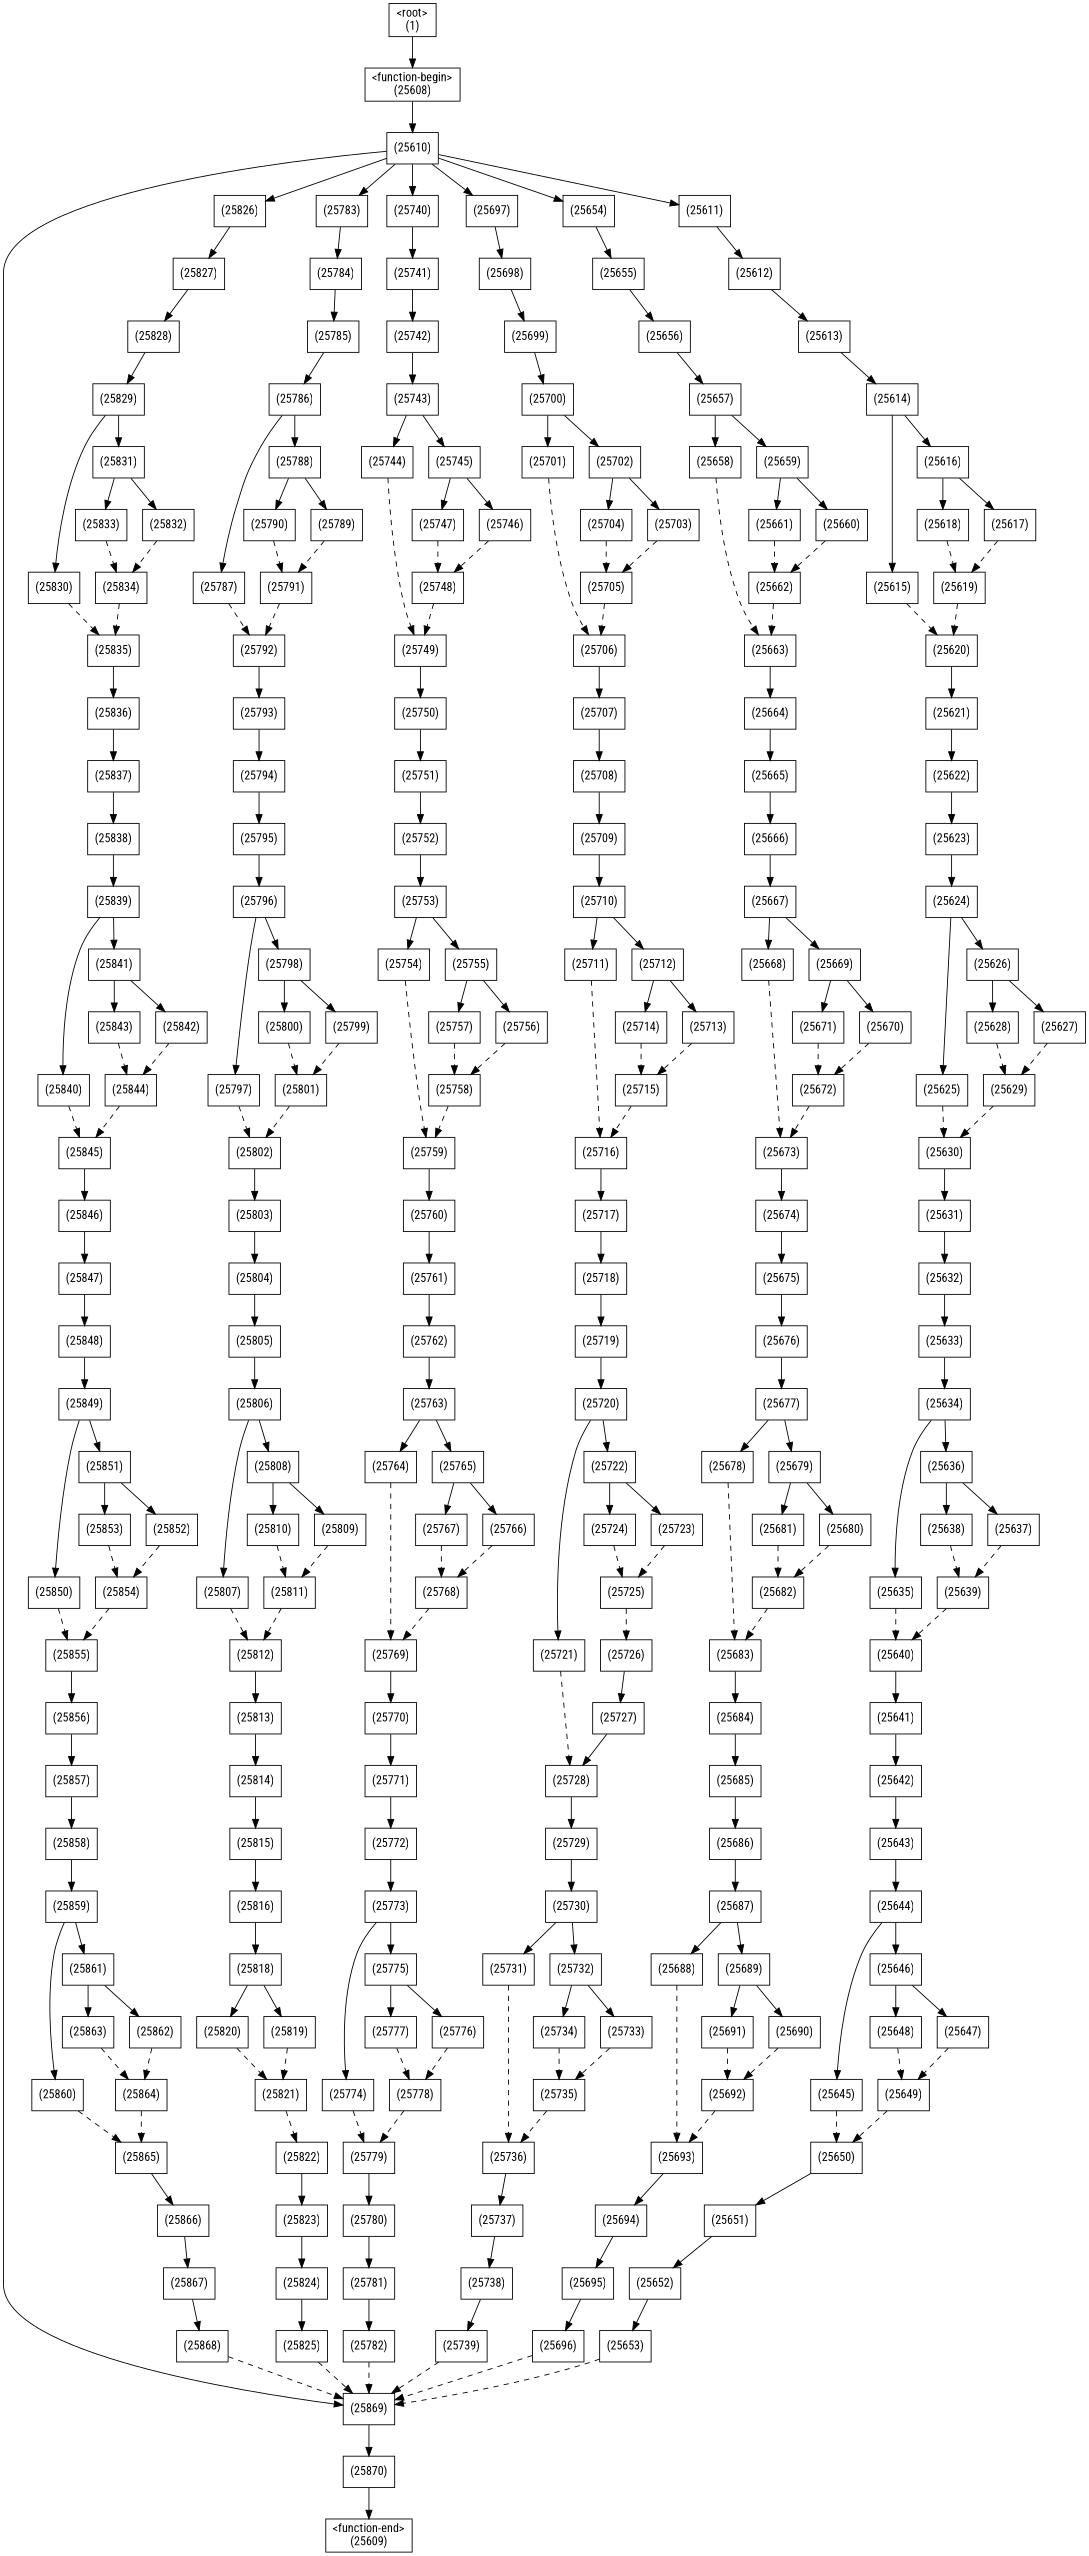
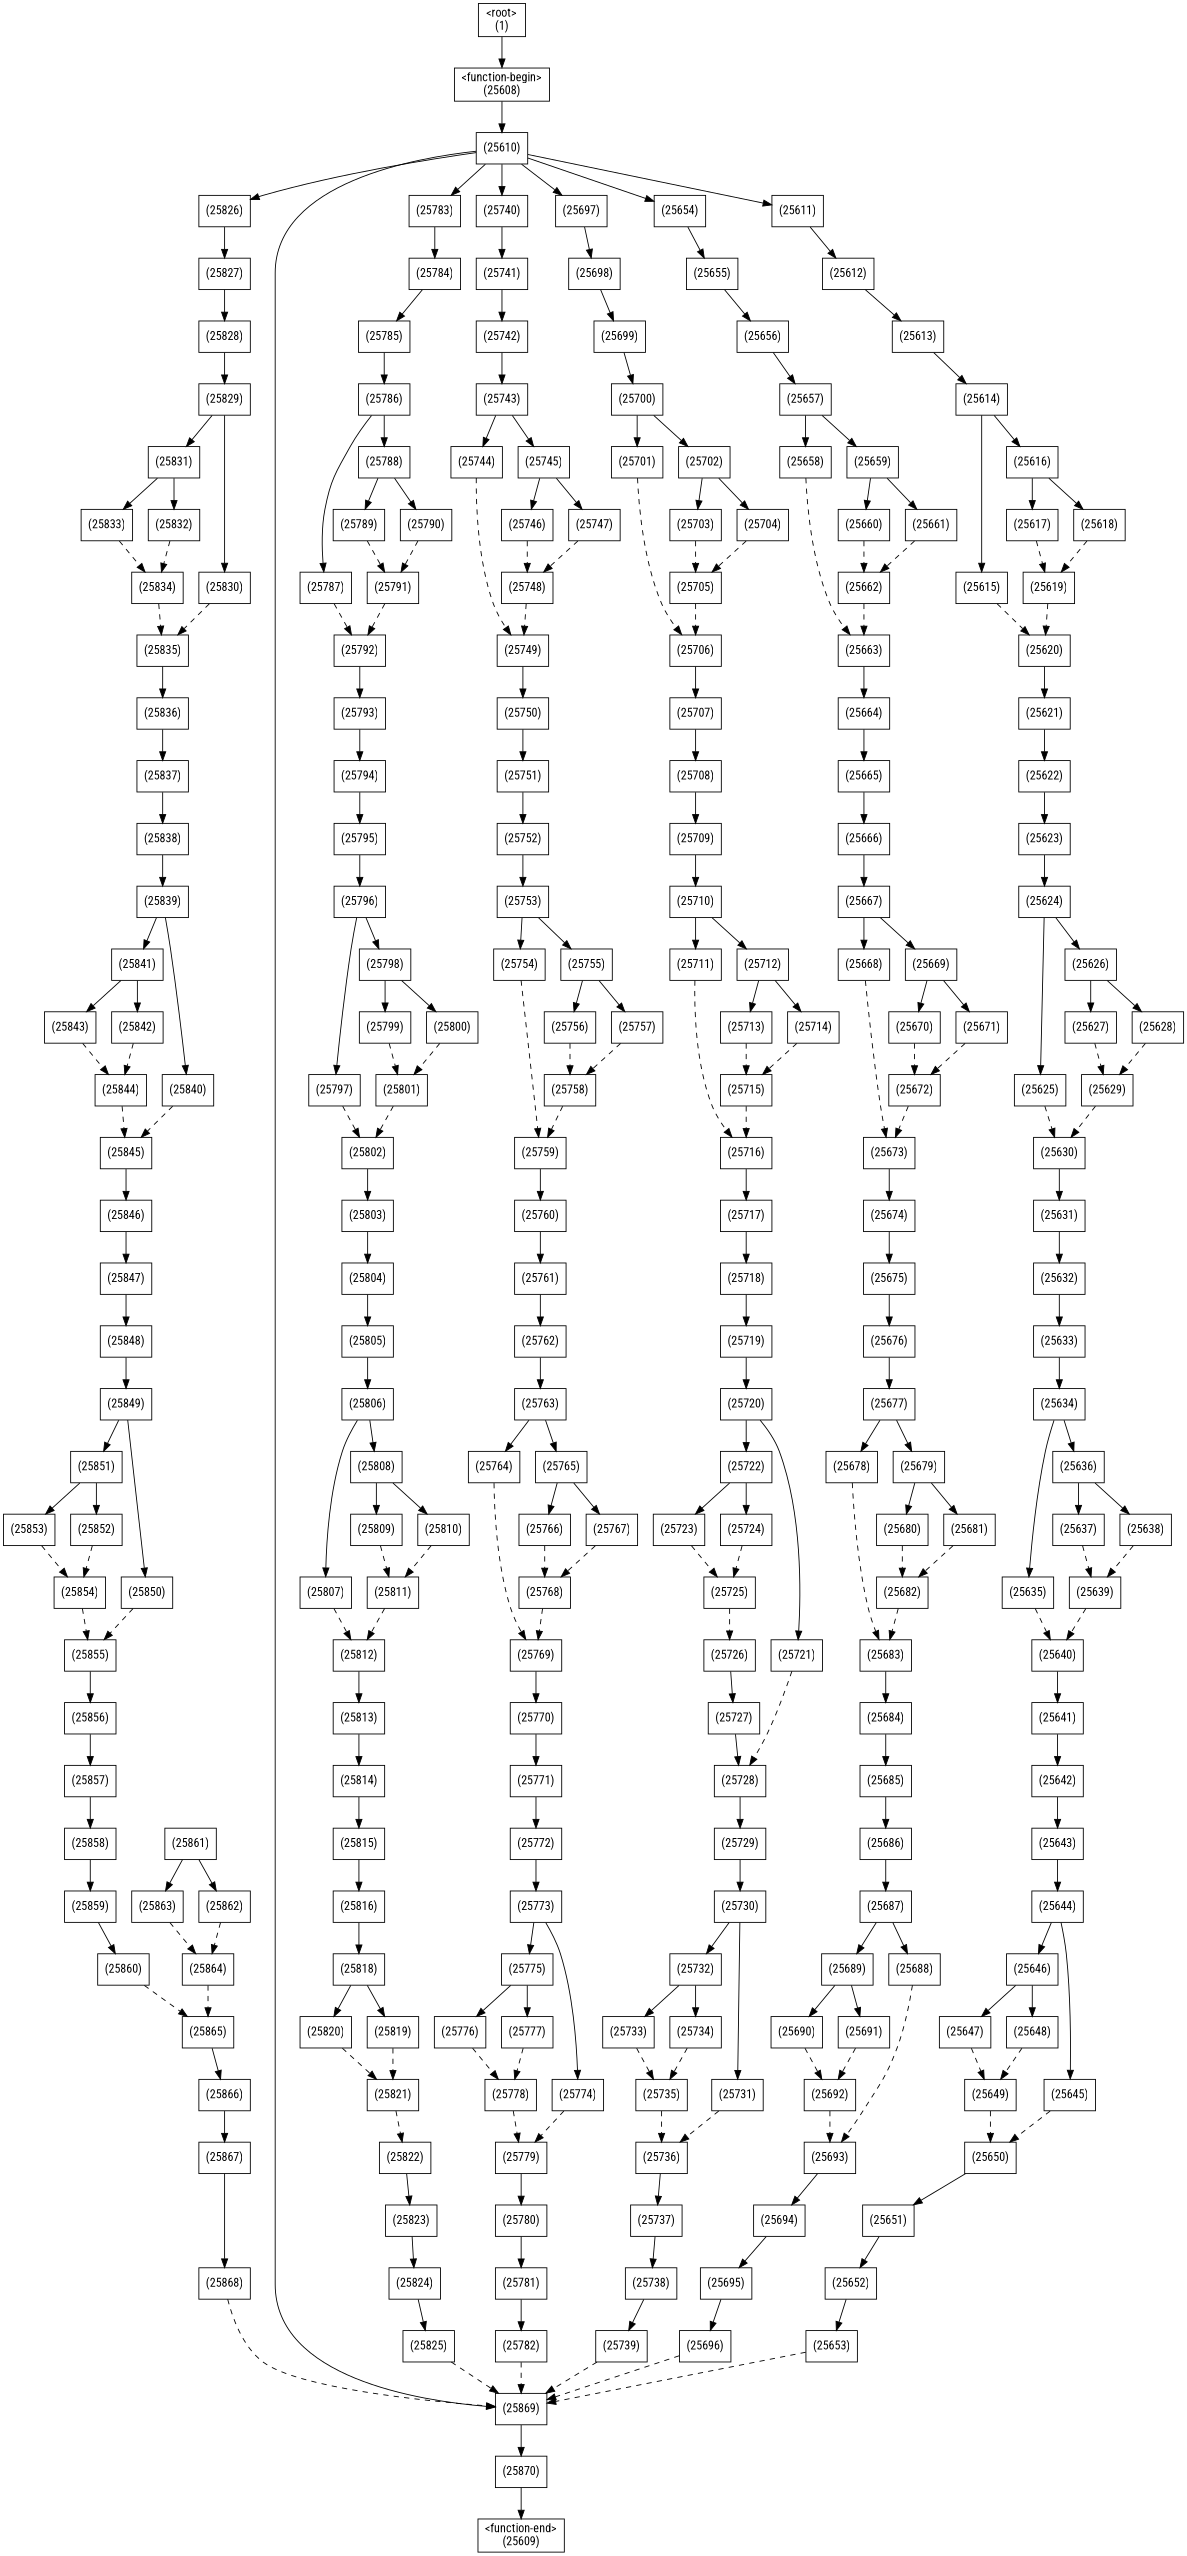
edge "(25859)" -> "(25861)": removed
